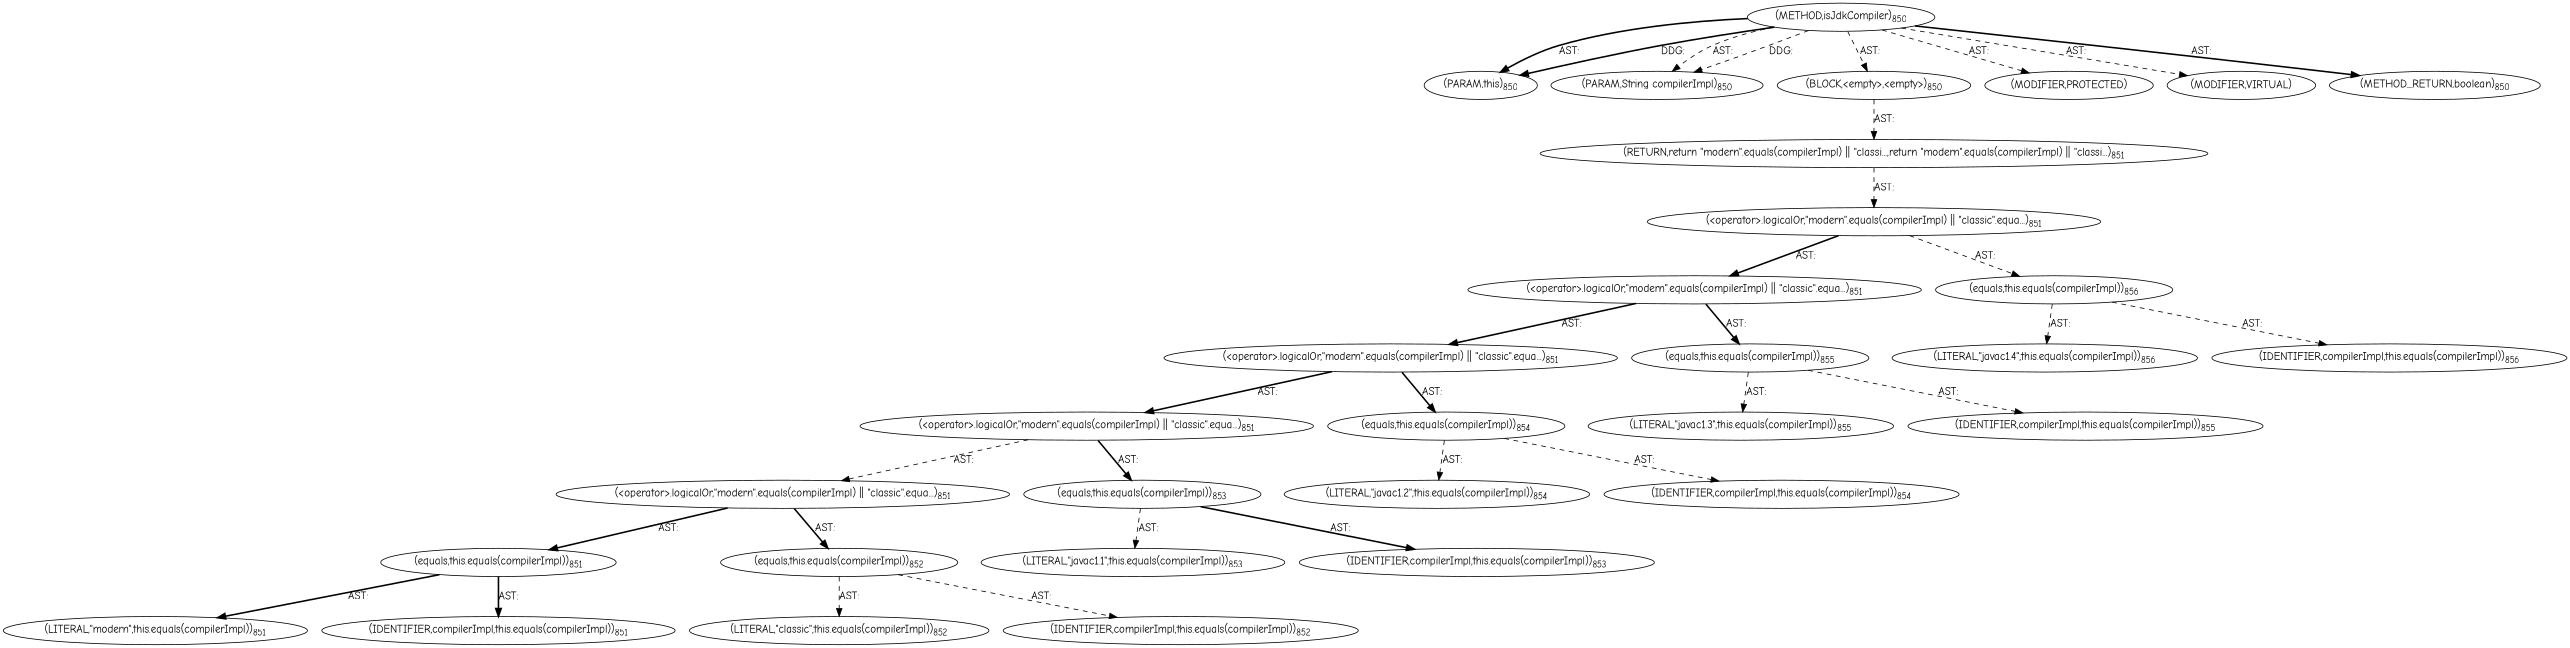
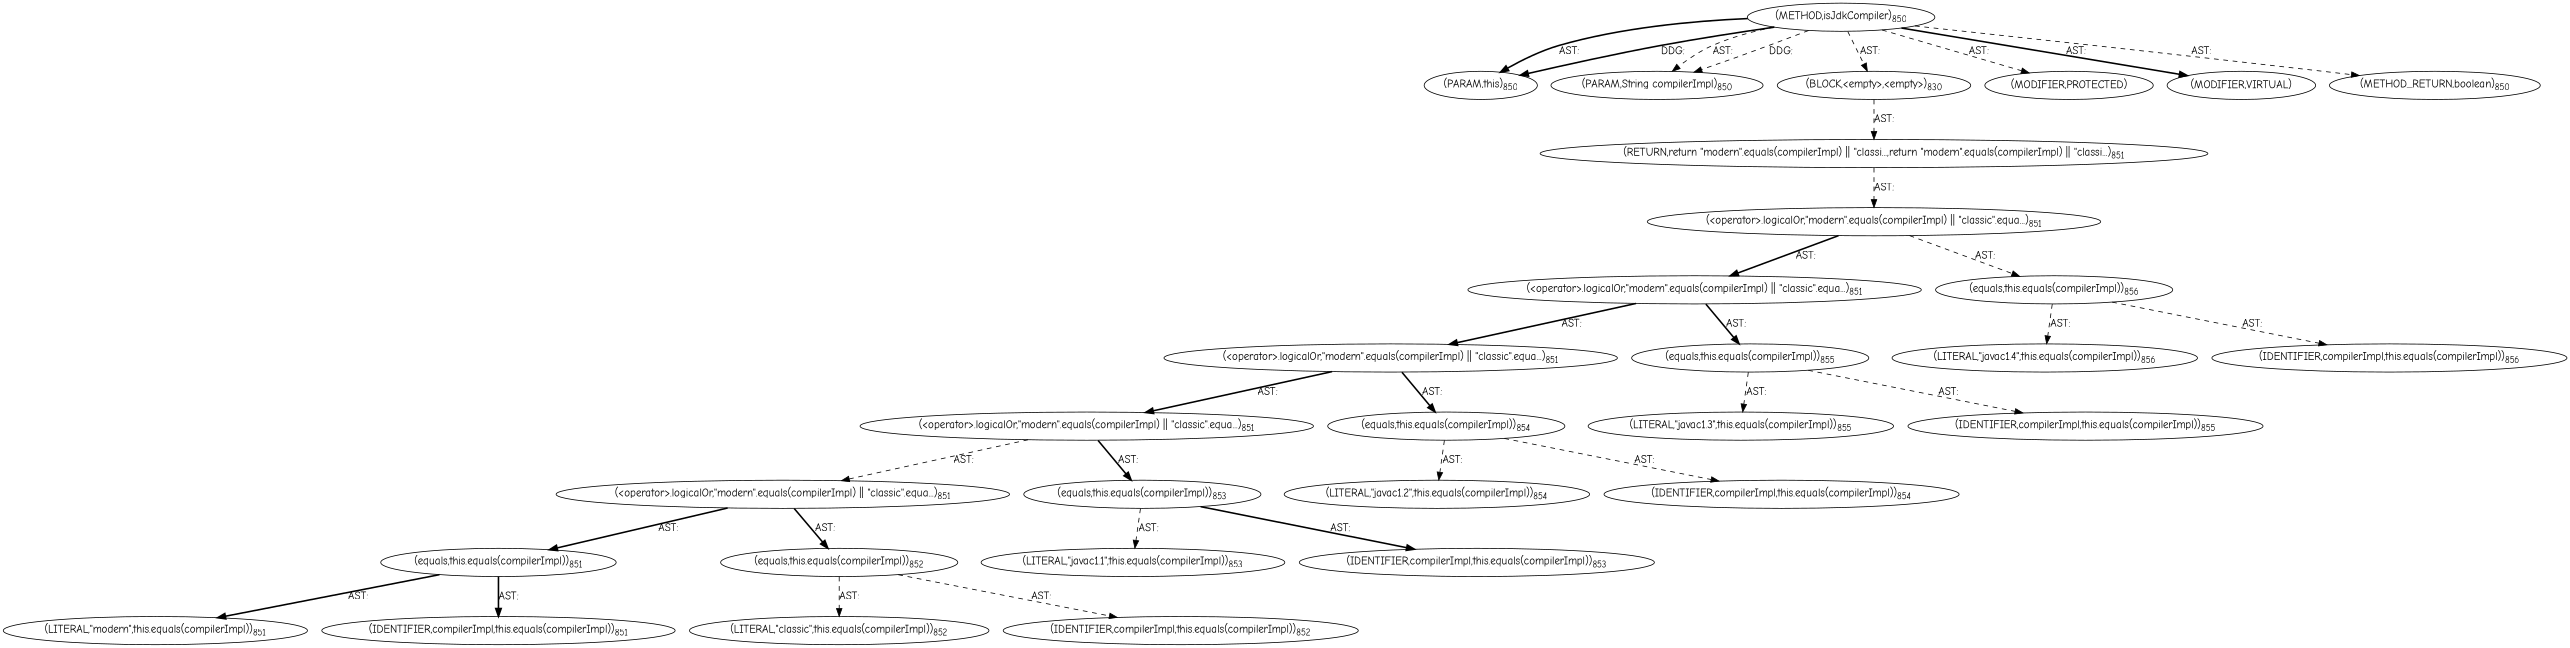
edge "(METHOD,isJdkCompiler)" -> "(METHOD_RETURN,boolean)": style bold -> dashed
edge "(METHOD,isJdkCompiler)" -> "(MODIFIER,VIRTUAL)": style dashed -> bold
node "(BLOCK,<empty>,<empty>)": text "850" -> "830"
